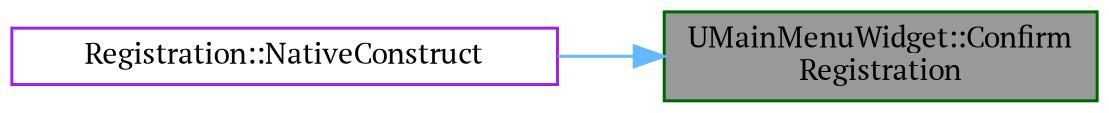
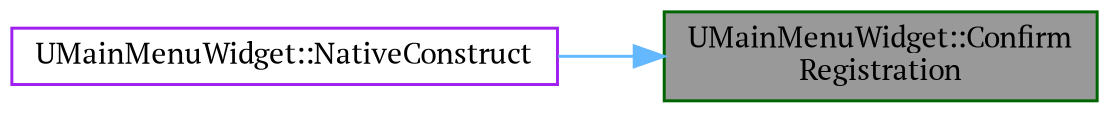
node "Registration::NativeConstruct": label "Registration::NativeConstruct" -> "UMainMenuWidget::NativeConstruct"
